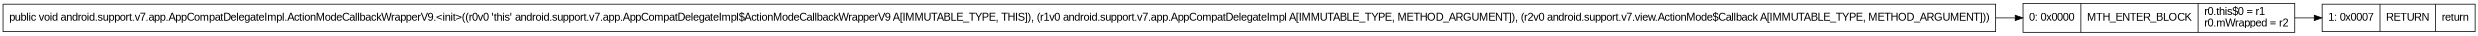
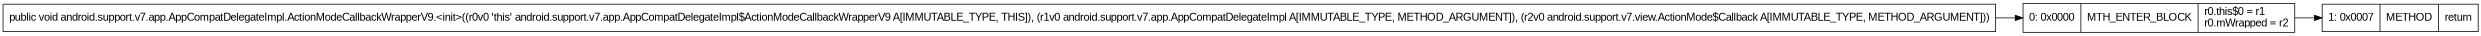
node "1: 0x0007": text "RETURN" -> "METHOD"
